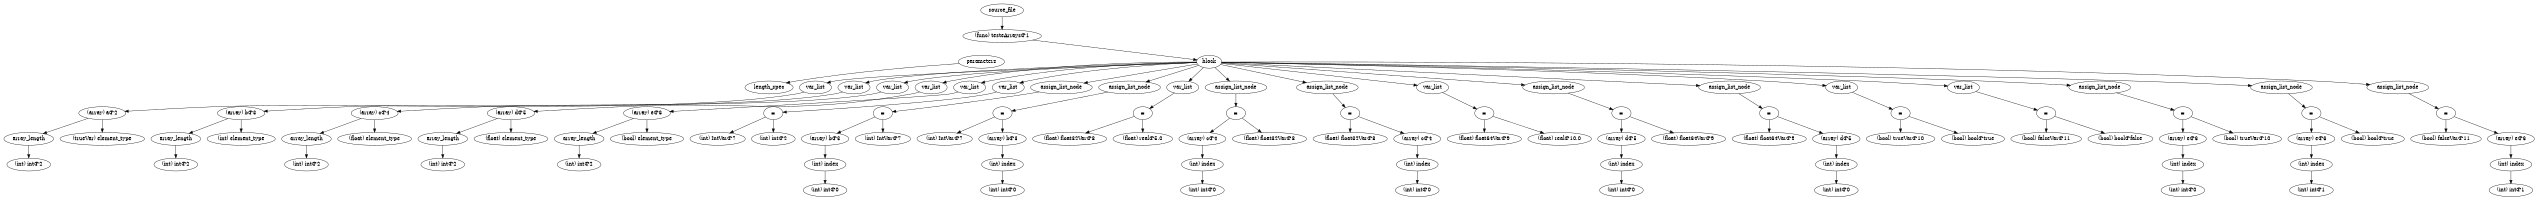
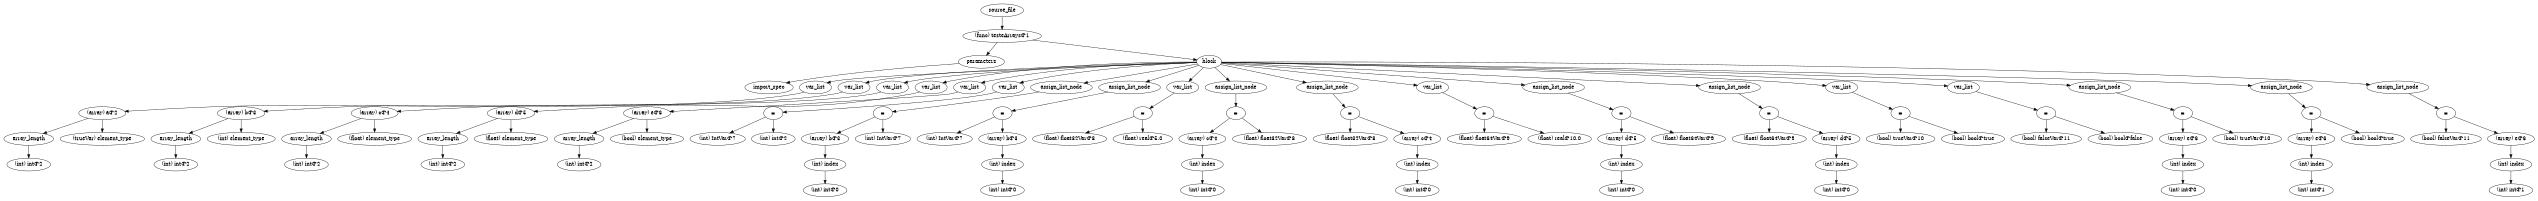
edge "(func) testeArrays@1" -> "parameters": added
node "length_spec": label "length_spec" -> "import_spec"
